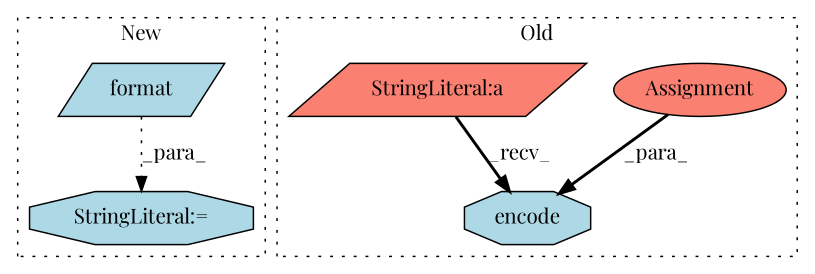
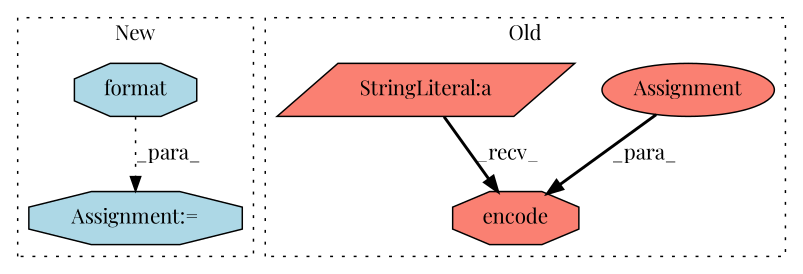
node "format": shape parallelogram -> octagon
node "StringLiteral:=": label "StringLiteral:=" -> "Assignment:="
node "encode": fillcolor lightblue -> salmon
